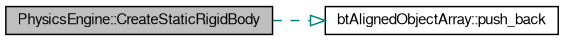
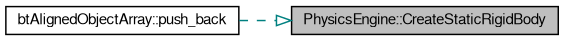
edge "PhysicsEngine::CreateStaticRigidBody" -> "btAlignedObjectArray::push_back": reversed
